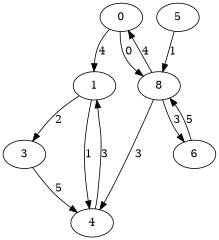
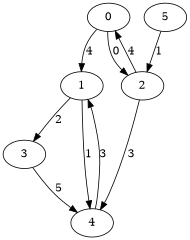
node "8": label "8" -> "2"
node "6": removed
